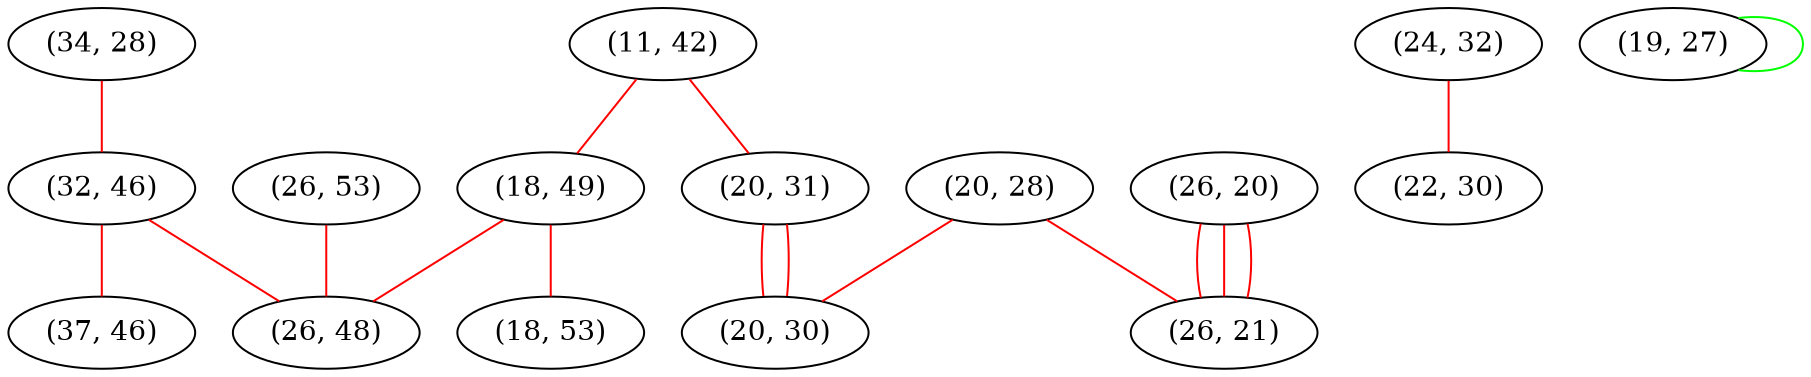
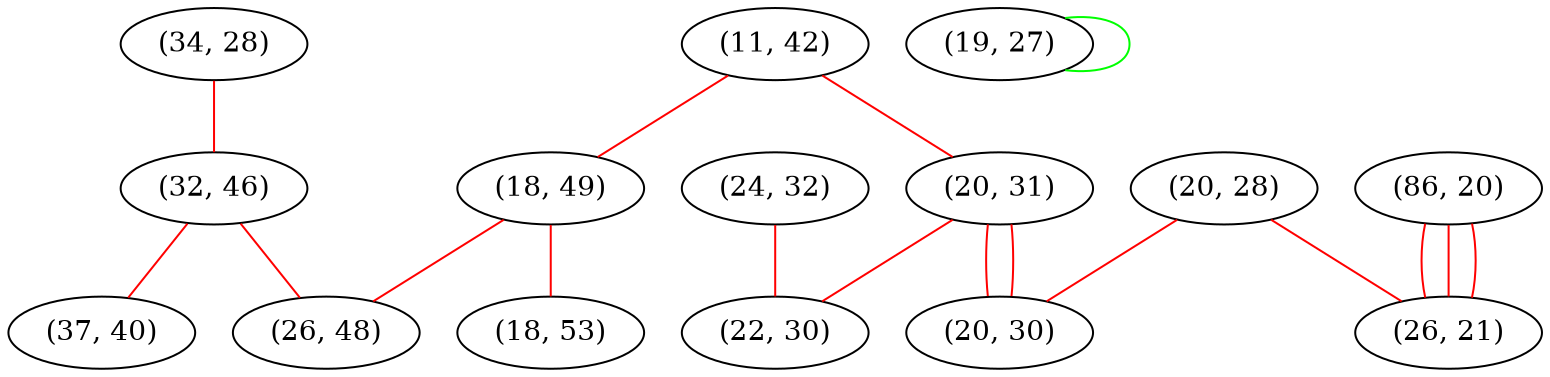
node "(26, 53)": removed
node "(26, 20)": label "(26, 20)" -> "(86, 20)"
edge "(20, 31)" -- "(22, 30)": added
node "(37, 46)": label "(37, 46)" -> "(37, 40)"
